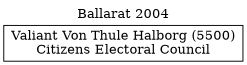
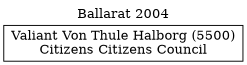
node "Valiant Von Thule Halborg (5500) Citizens Electoral Council": label "Valiant Von Thule Halborg (5500) Citizens Electoral Council" -> "Valiant Von Thule Halborg (5500) Citizens Citizens Council"
